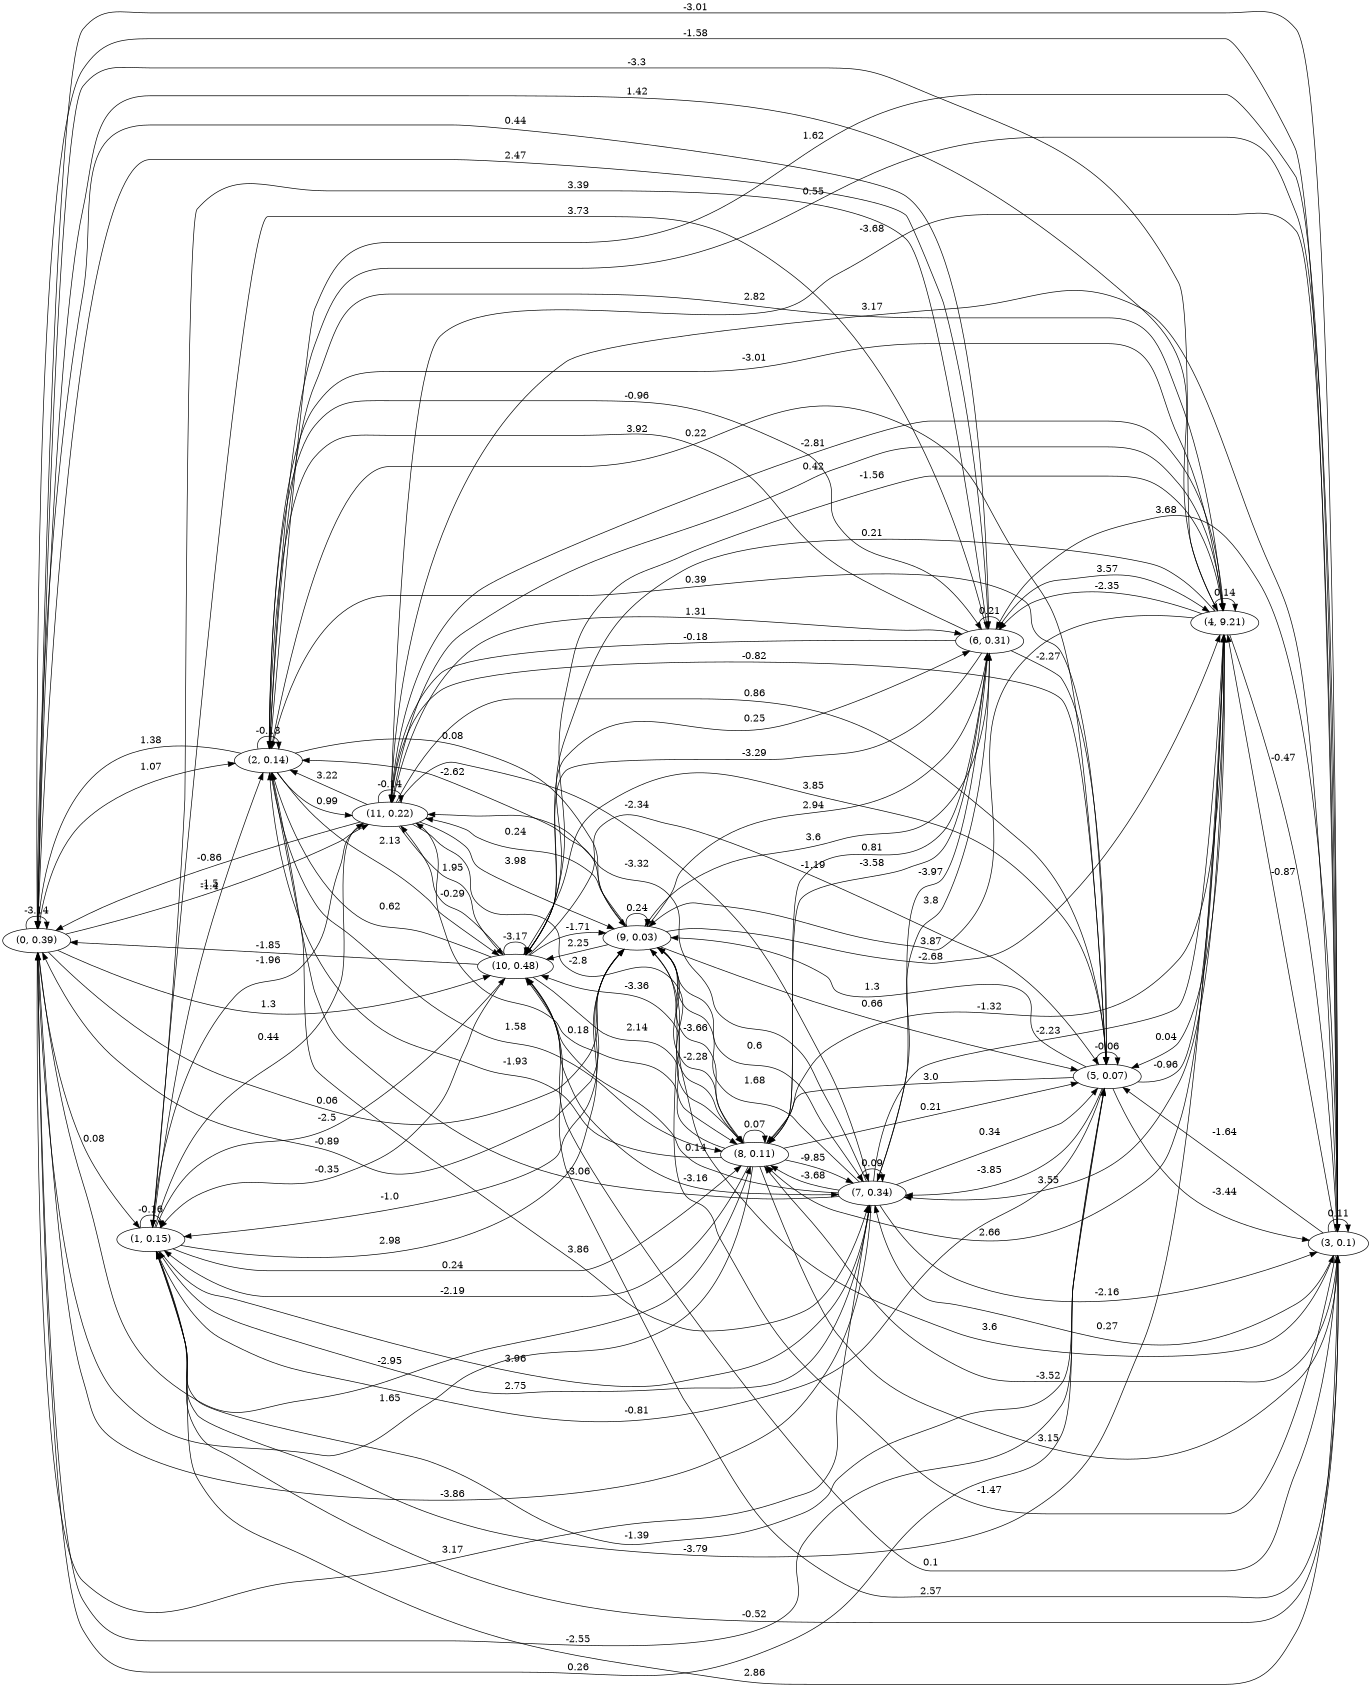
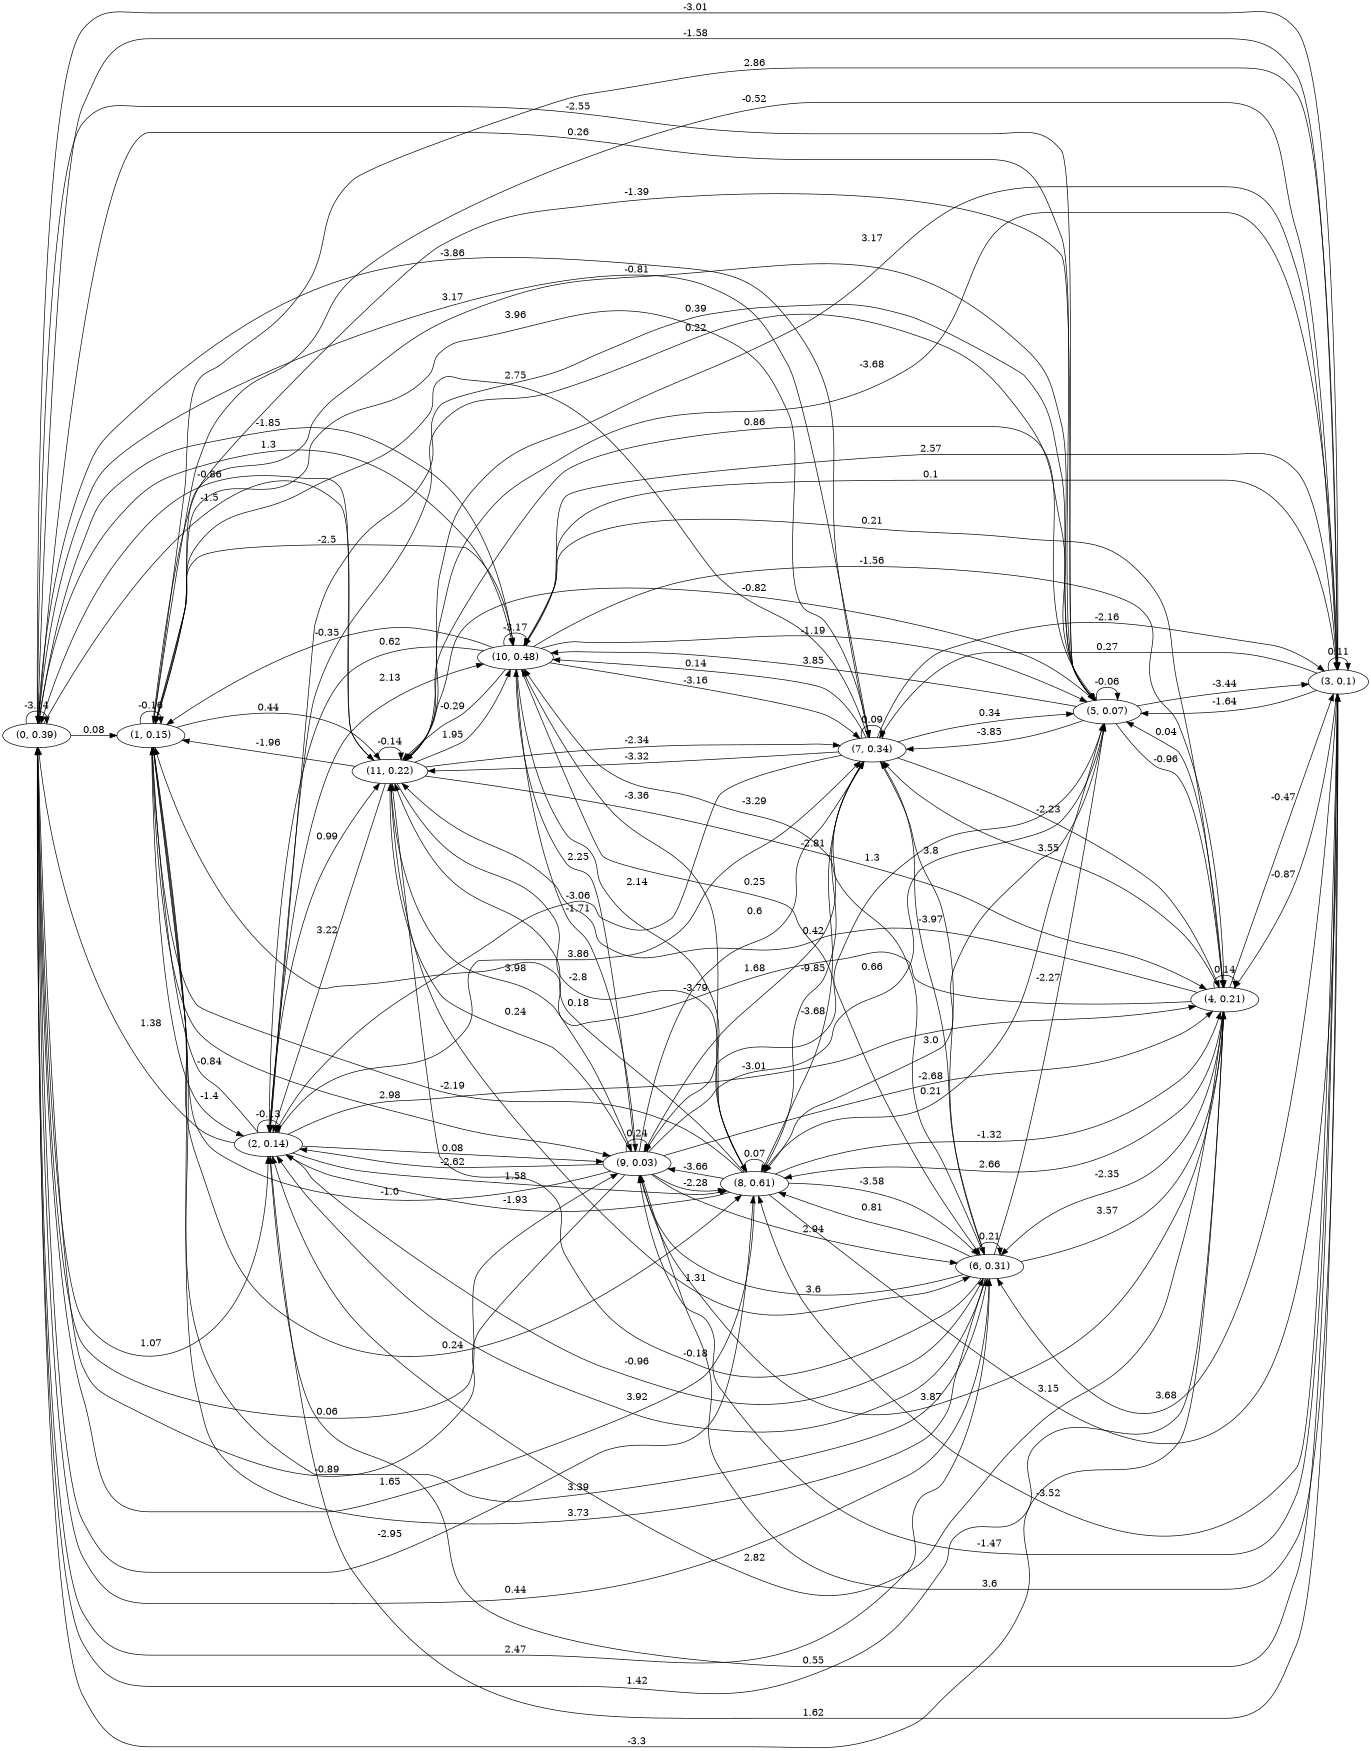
node "(4, 9.21)": label "(4, 9.21)" -> "(4, 0.21)"
edge "(2, 0.14)" -> "(1, 0.15)": added, label "-0.84"
node "(8, 0.11)": label "(8, 0.11)" -> "(8, 0.61)"
